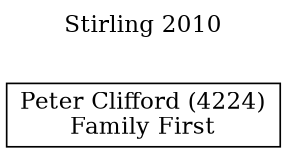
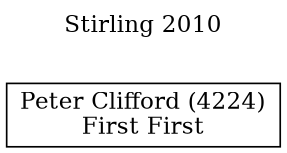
node "Peter Clifford (4224) Family First": label "Peter Clifford (4224) Family First" -> "Peter Clifford (4224) First First"
